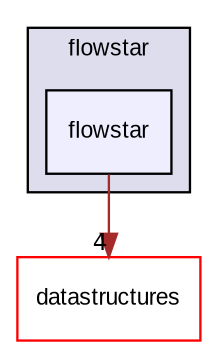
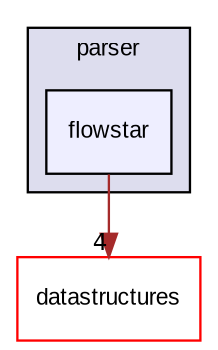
cluster "flowstar": label "flowstar" -> "parser"
